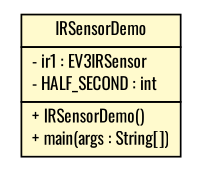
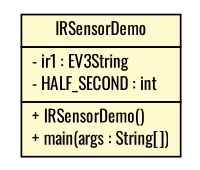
node "IRSensorDemo": text "- ir1 : EV3IRSensor" -> "- ir1 : EV3String"
